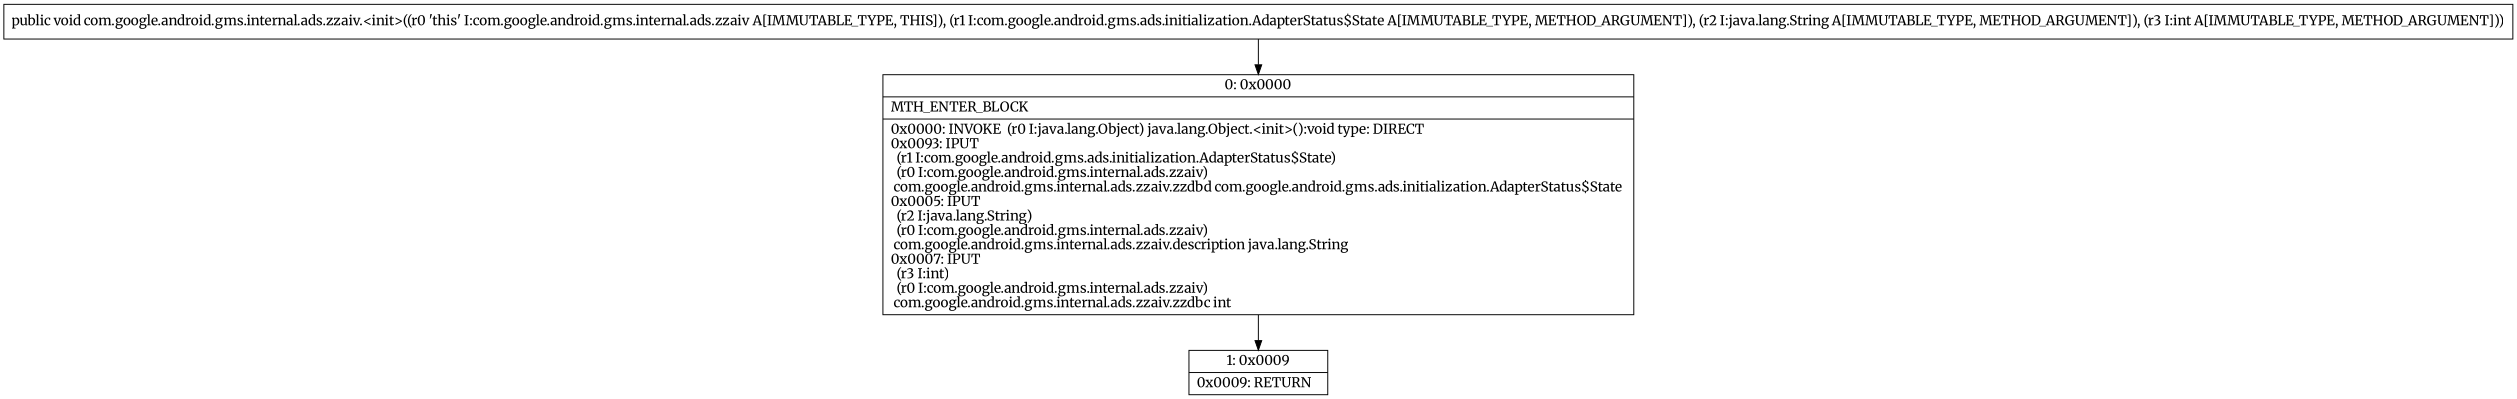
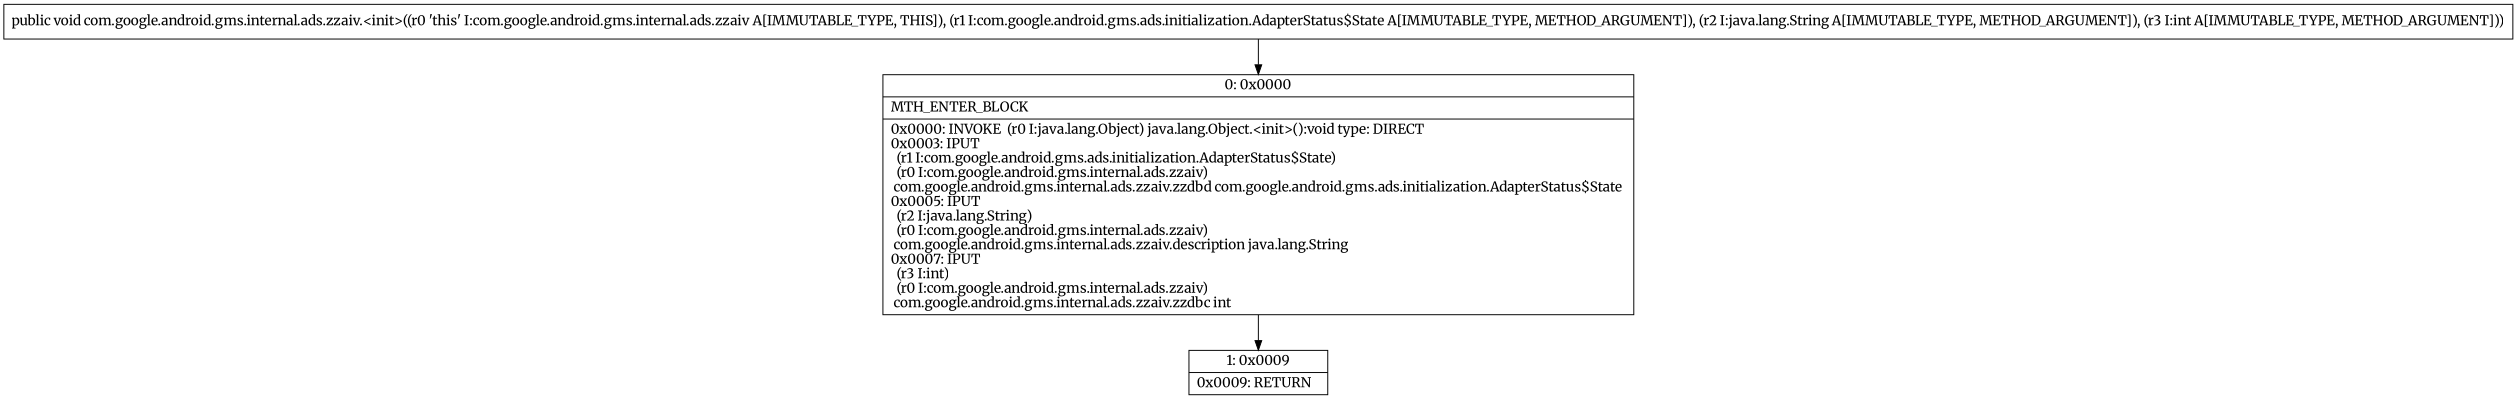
node "0: 0x0000": text "0x0093: IPUT" -> "0x0003: IPUT"
